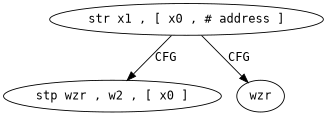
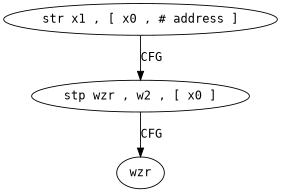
edge "str x1 , [ x0 , # address ]" -> "wzr": now "stp wzr , w2 , [ x0 ]" -> "wzr"
